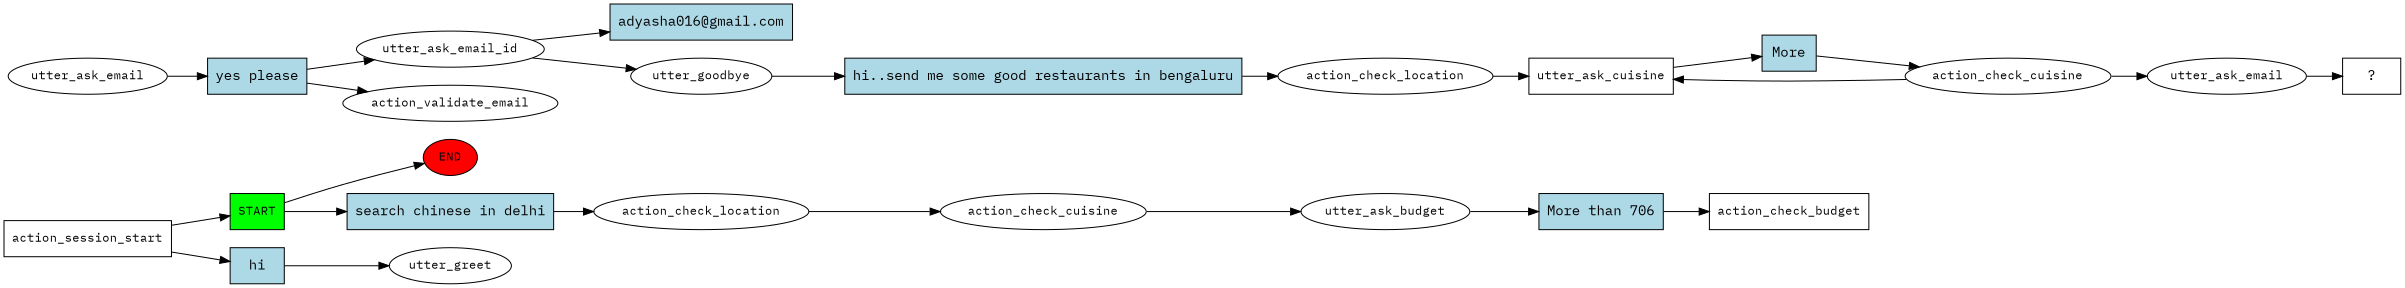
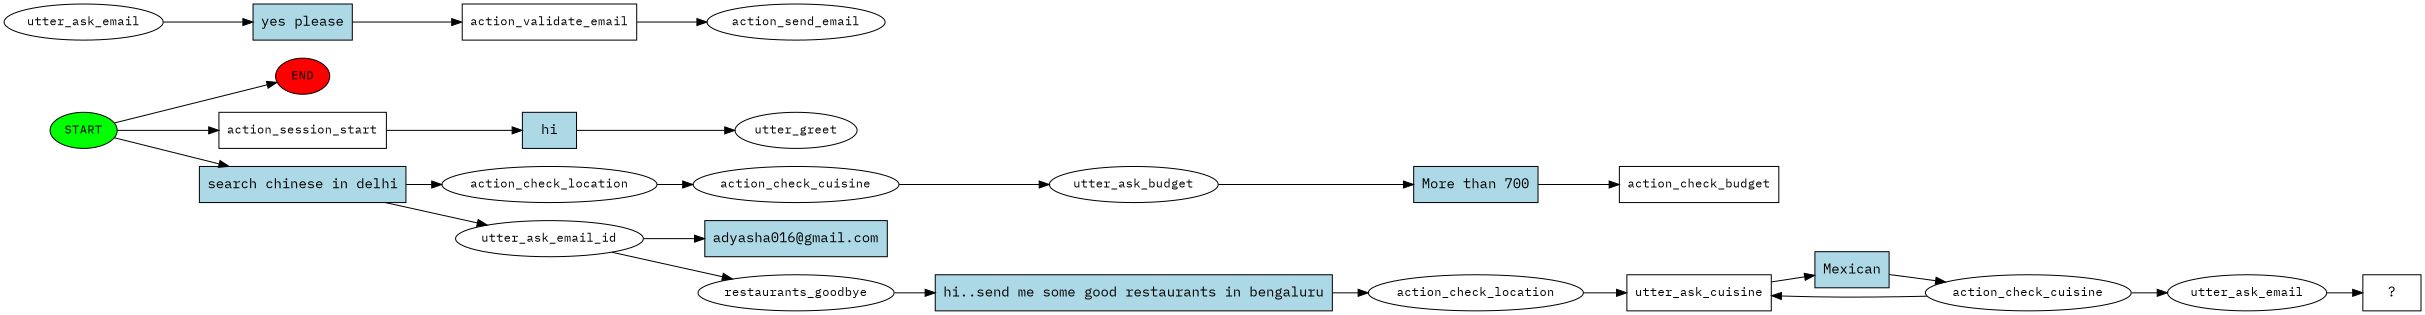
node "action_send_email": added
node "More": label "More" -> "Mexican"
edge "yes please" -> "utter_ask_email_id": now "search chinese in delhi" -> "utter_ask_email_id"
node "utter_goodbye": label "utter_goodbye" -> "restaurants_goodbye"
node "action_validate_email": shape ellipse -> box
node "START": shape box -> ellipse
node "More than 706": label "More than 706" -> "More than 700"
edge "action_session_start" -> "START": reversed
